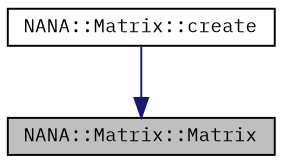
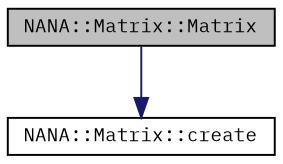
edge "NANA::Matrix::create" -> "NANA::Matrix::Matrix": reversed
